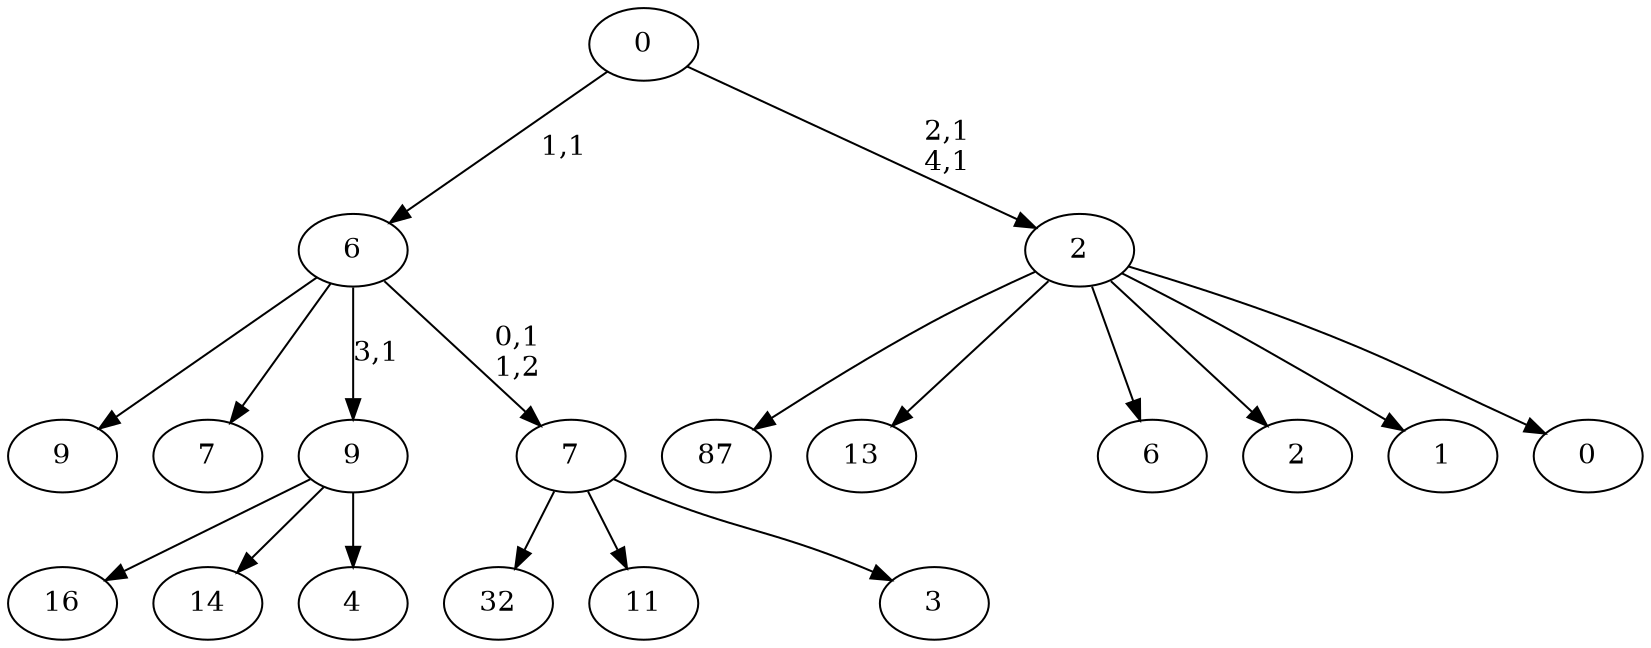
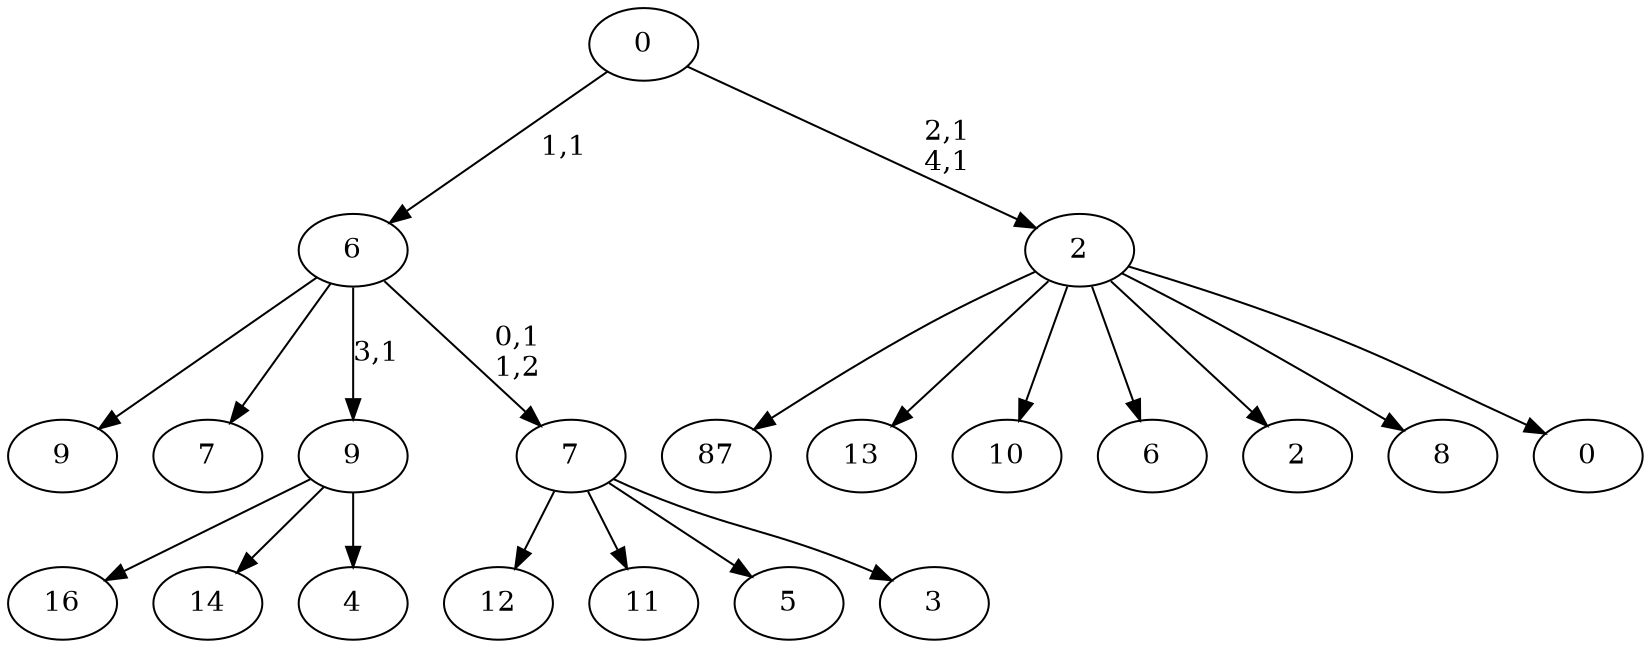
node "10": added
node "1": label "1" -> "8"
node "32": label "32" -> "12"
node "5": added
